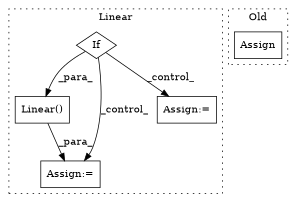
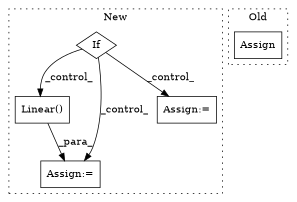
cluster "Linear": label "Linear" -> "New"
edge "If" -> "Linear()": label "_para_" -> "_control_"
